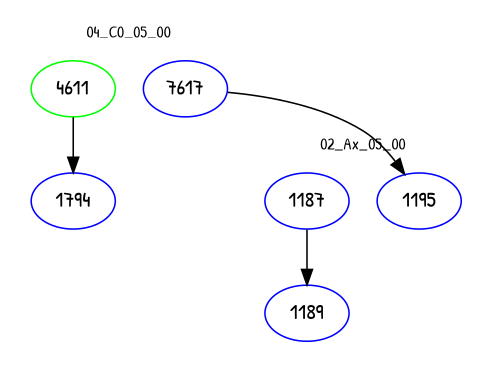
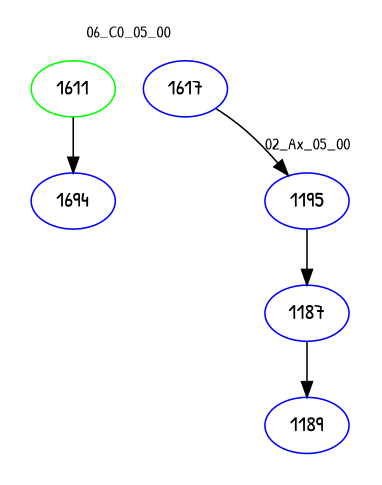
cluster "04_C0_05_00": label "04_C0_05_00" -> "06_C0_05_00"
node "4611": label "4611" -> "1611"
node "7617": label "7617" -> "1617"
node "1794": label "1794" -> "1694"
edge "1195" -> "1187": added
